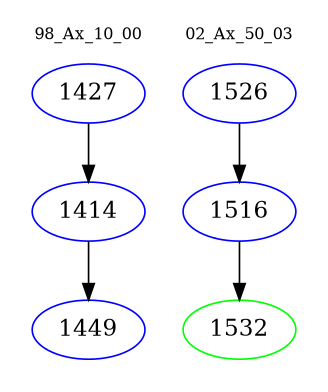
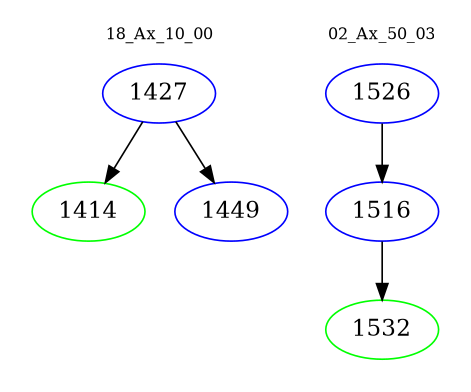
cluster "98_Ax_10_00": label "98_Ax_10_00" -> "18_Ax_10_00"
node "1414": color blue -> green
edge "1414" -> "1449": now "1427" -> "1449"
